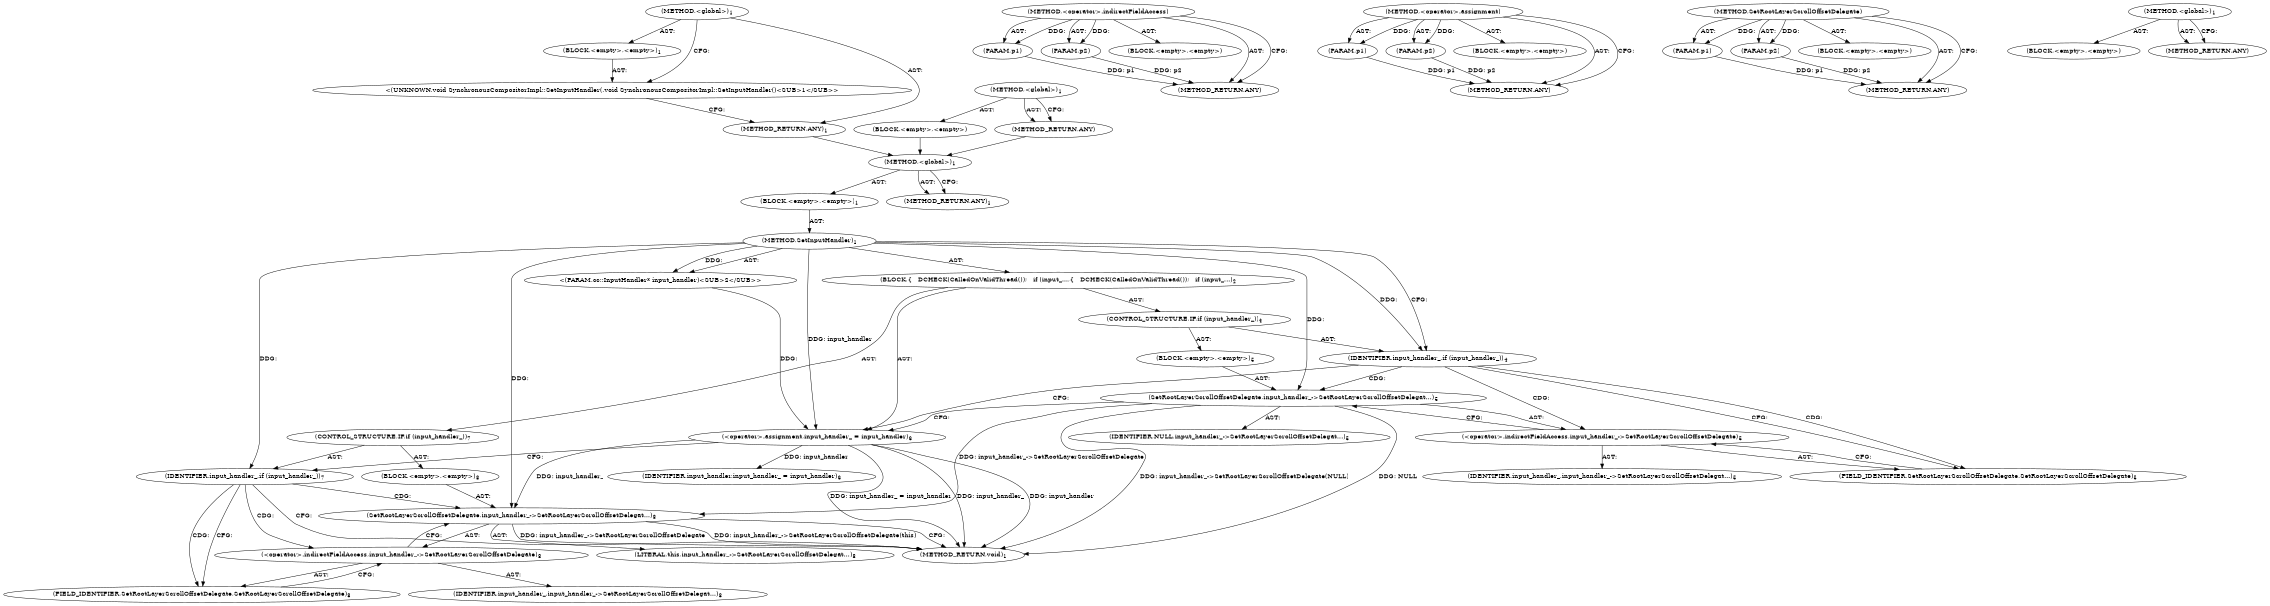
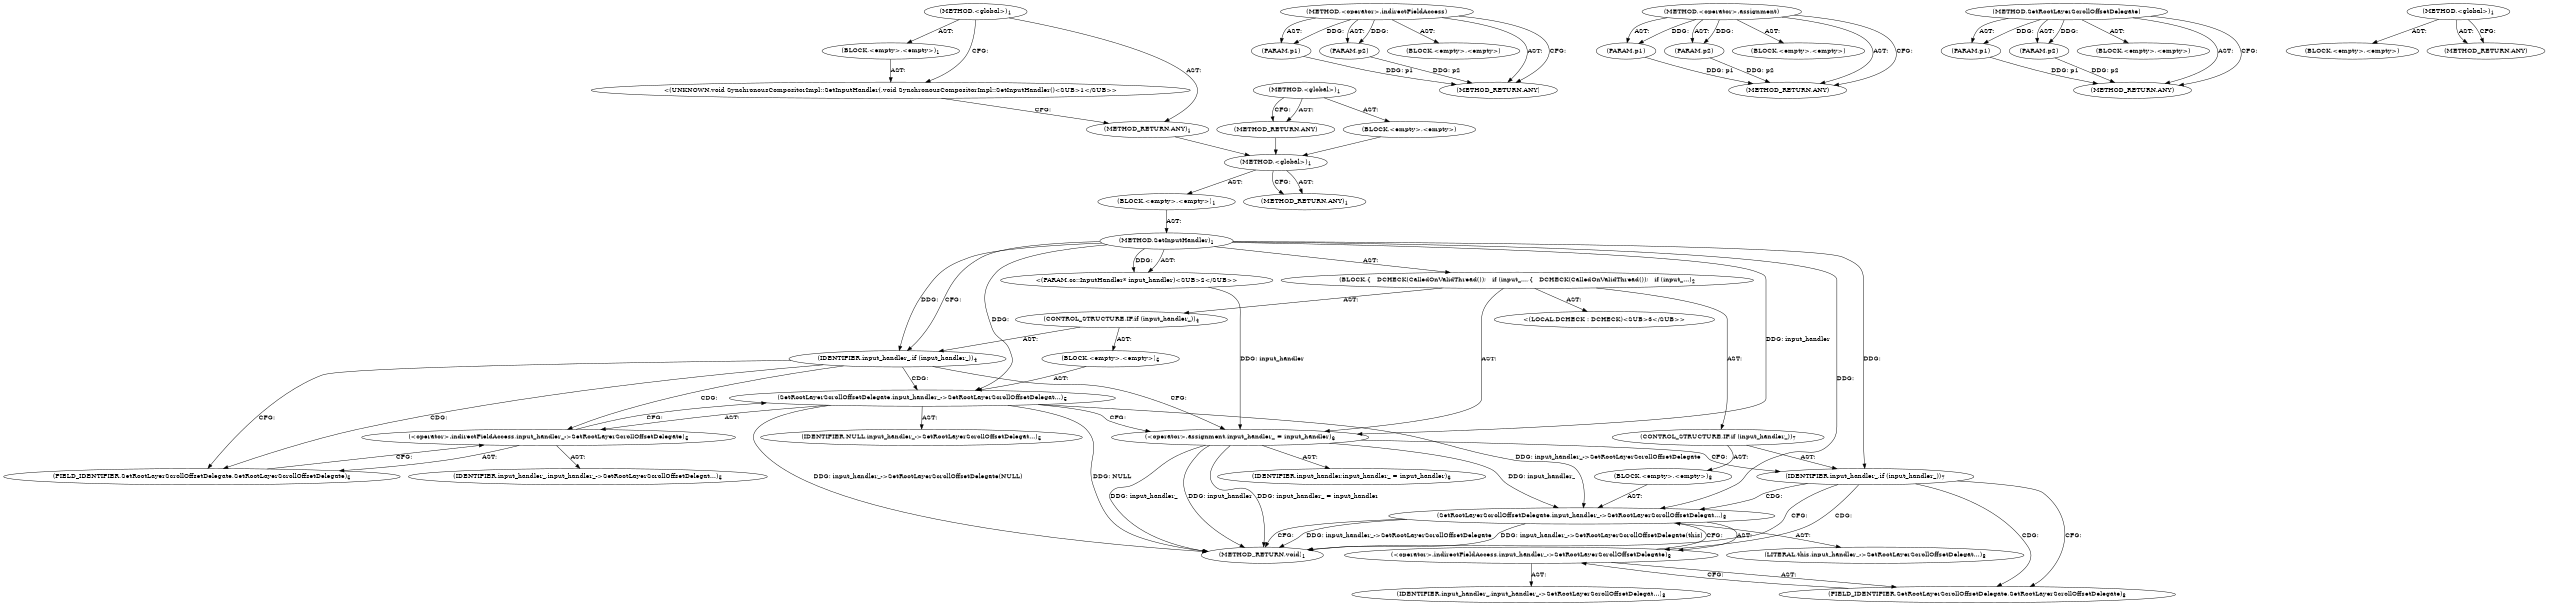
node "<(LOCAL,DCHECK : DCHECK)<SUB>3</SUB>>": added
edge "<(PARAM,cc::InputHandler* input_handler)<SUB>2</SUB>>" -> "(<operator>.assignment,input_handler_ = input_handler)": label "DDG: " -> "DDG: input_handler"
edge "(<operator>.assignment,input_handler_ = input_handler)" -> "(IDENTIFIER,input_handler,input_handler_ = input_handler)": label "DDG: input_handler" -> "AST: "
